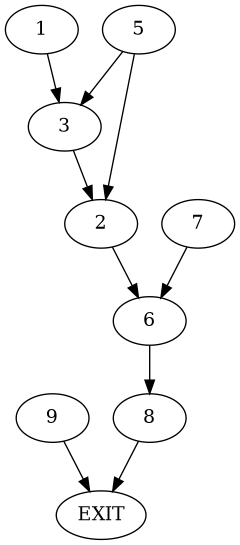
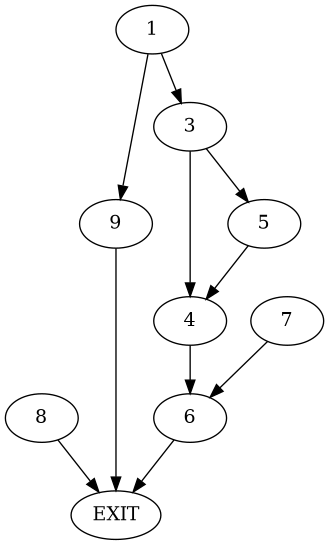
edge "5" -> "3": reversed
edge "1" -> "9": added
node "2": label "2" -> "4"
edge "6" -> "8": now "6" -> "EXIT"
